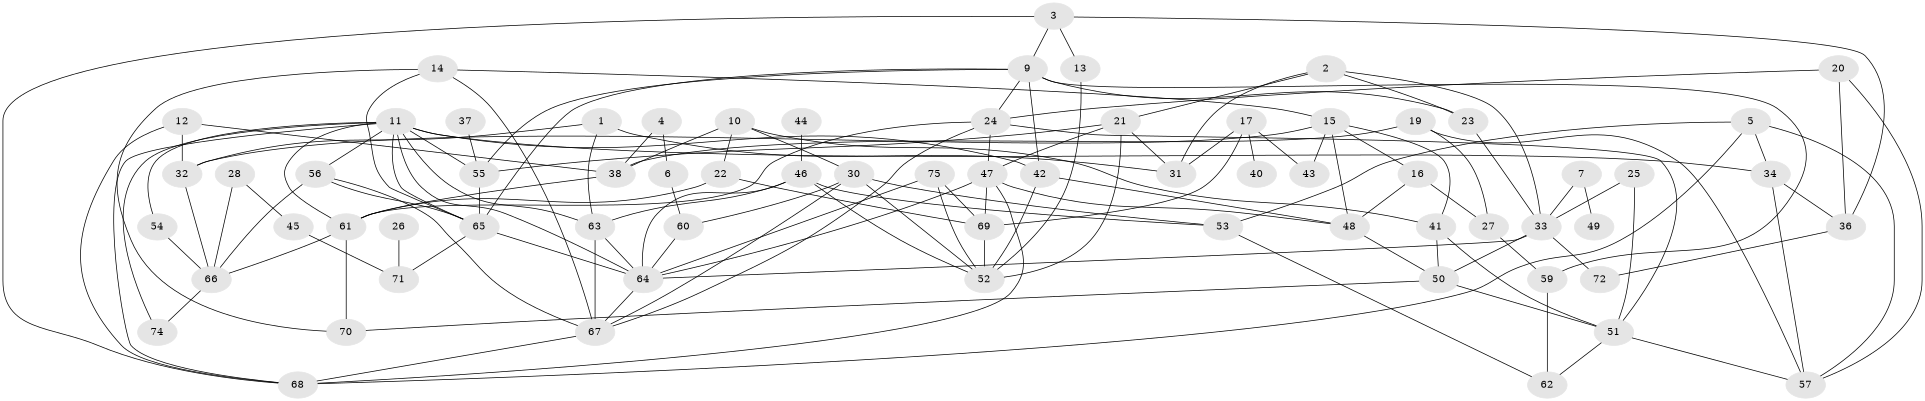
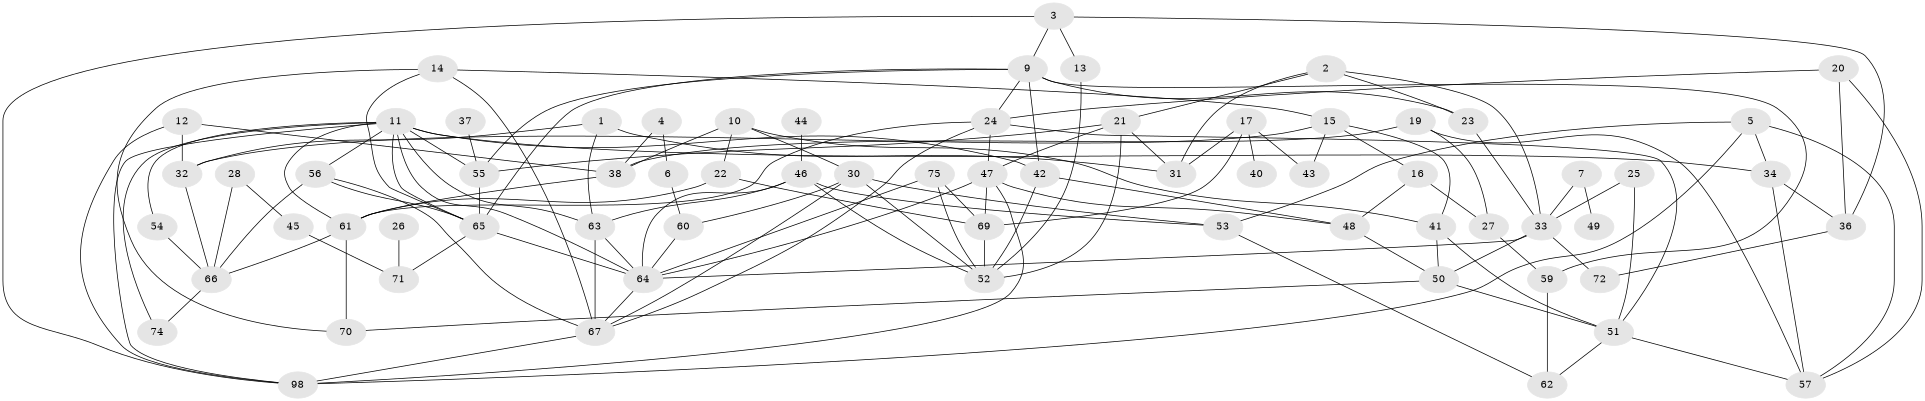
edge "15" -- "48": removed
node "68": label "68" -> "98"
